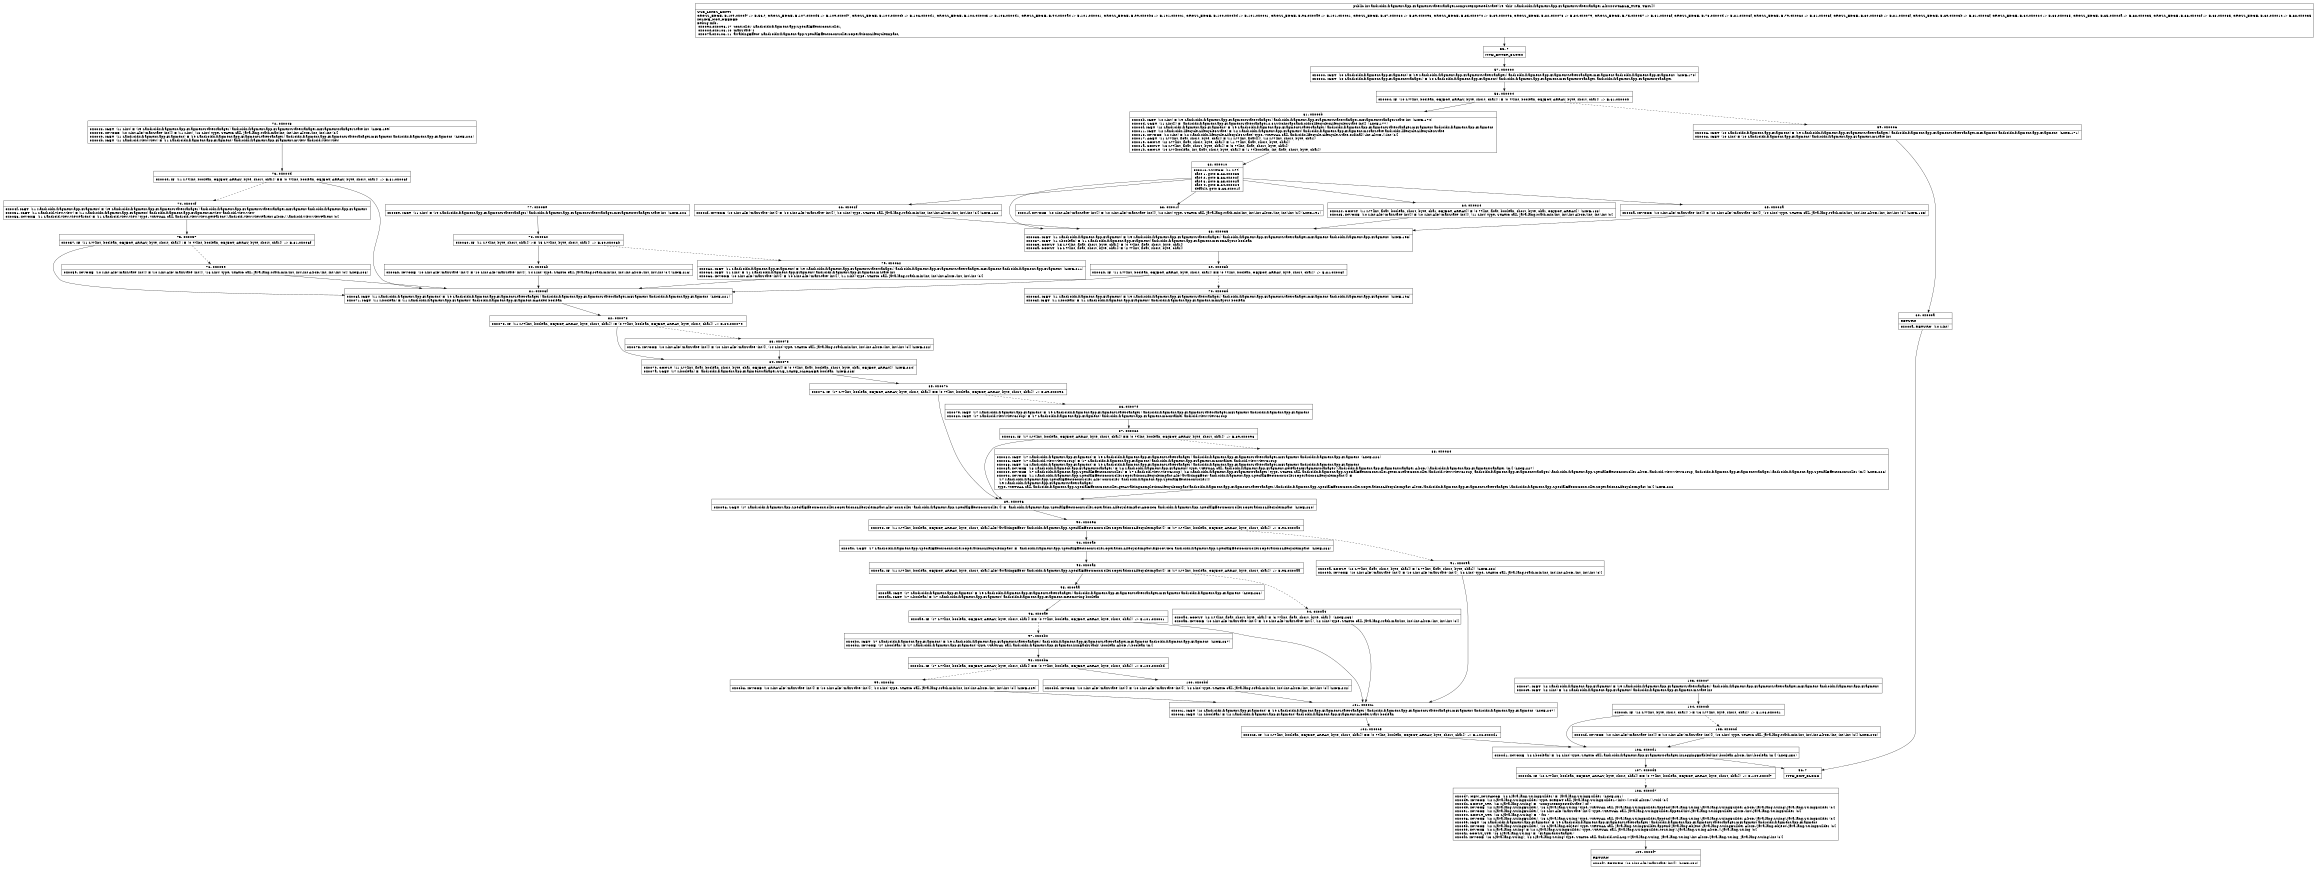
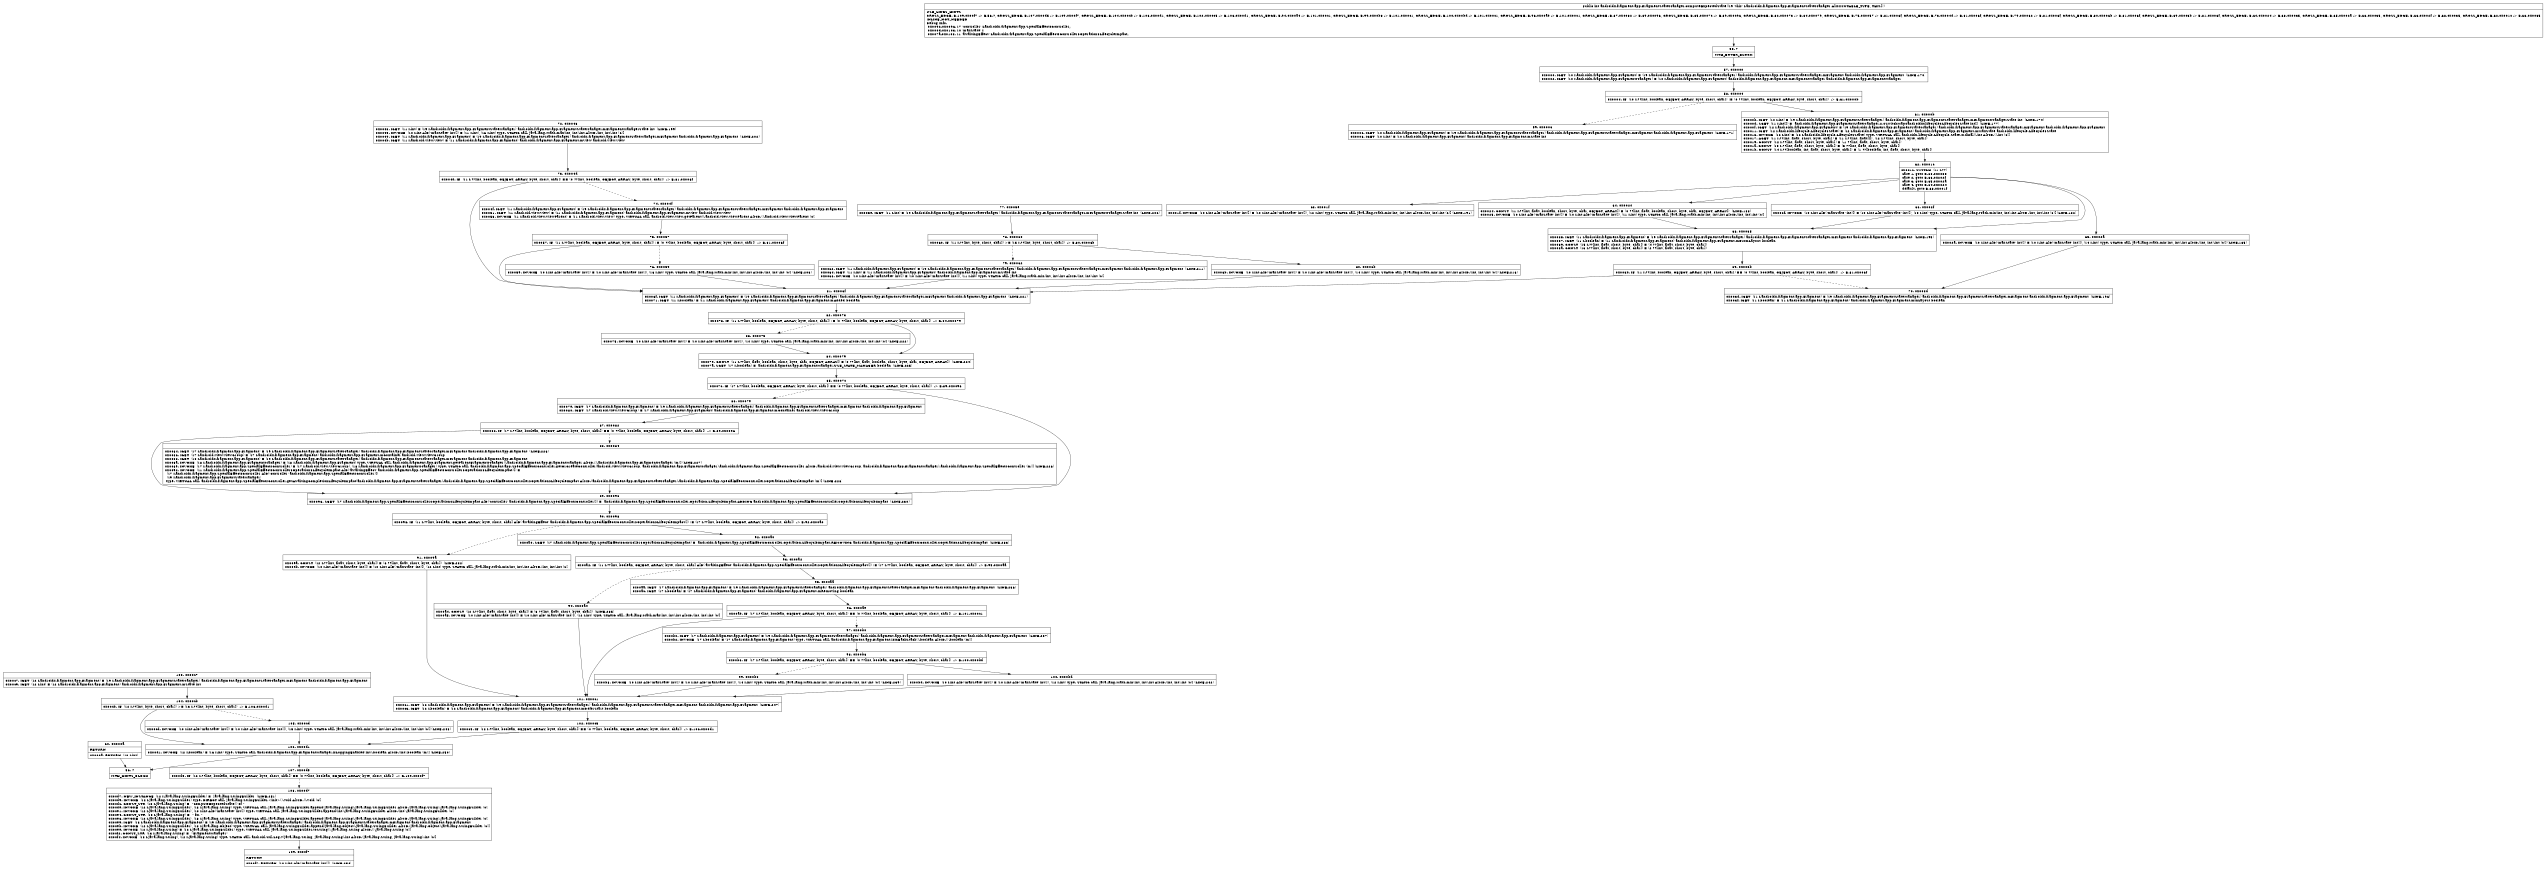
edge "59: 0x0006" -> "60: 0x000a": removed
edge "65: 0x002a" -> "68: 0x0035": now "65: 0x002a" -> "70: 0x003d"
node "56: ?": text "MTH_EXIT_BLOCK" -> "MTH_HINTS_BLOCK"
